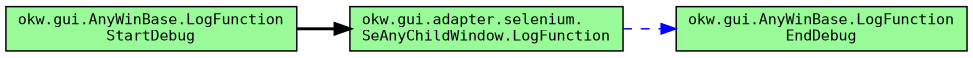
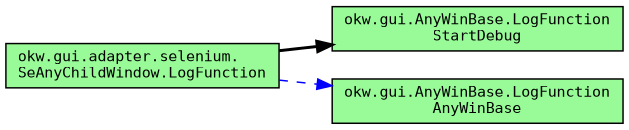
edge "okw.gui.AnyWinBase.LogFunction StartDebug" -> "okw.gui.adapter.selenium. SeAnyChildWindow.LogFunction": reversed
node "okw.gui.AnyWinBase.LogFunction EndDebug": label "okw.gui.AnyWinBase.LogFunction EndDebug" -> "okw.gui.AnyWinBase.LogFunction AnyWinBase"
